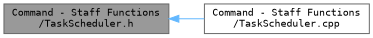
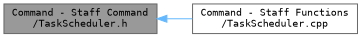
node "Command - Staff Functions /TaskScheduler.h": label "Command - Staff Functions /TaskScheduler.h" -> "Command - Staff Command /TaskScheduler.h"
